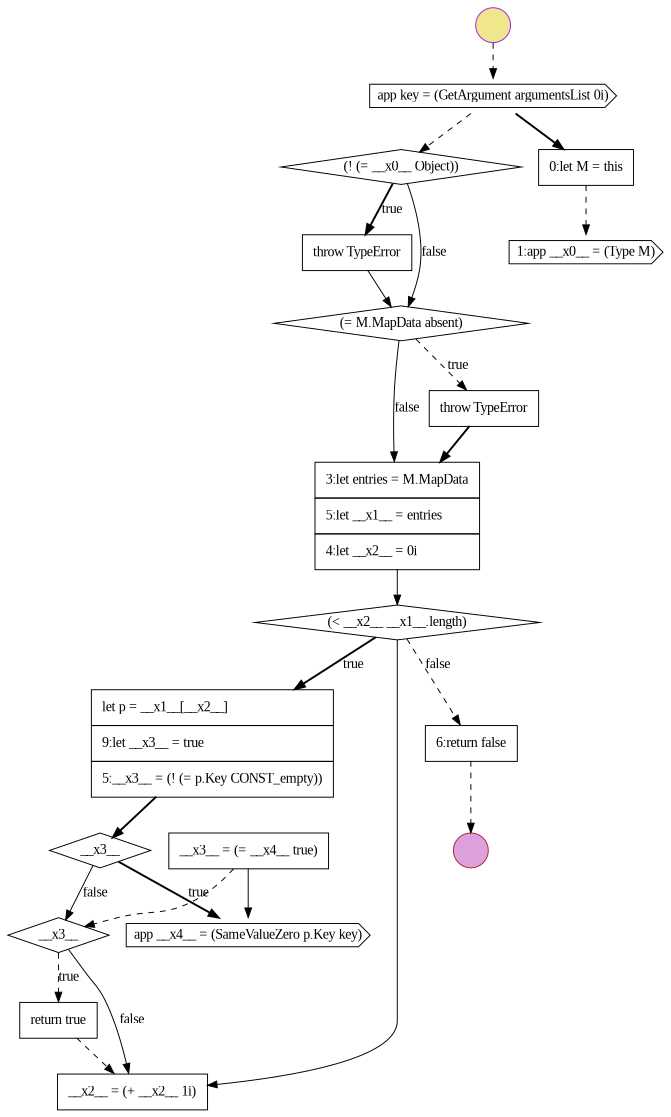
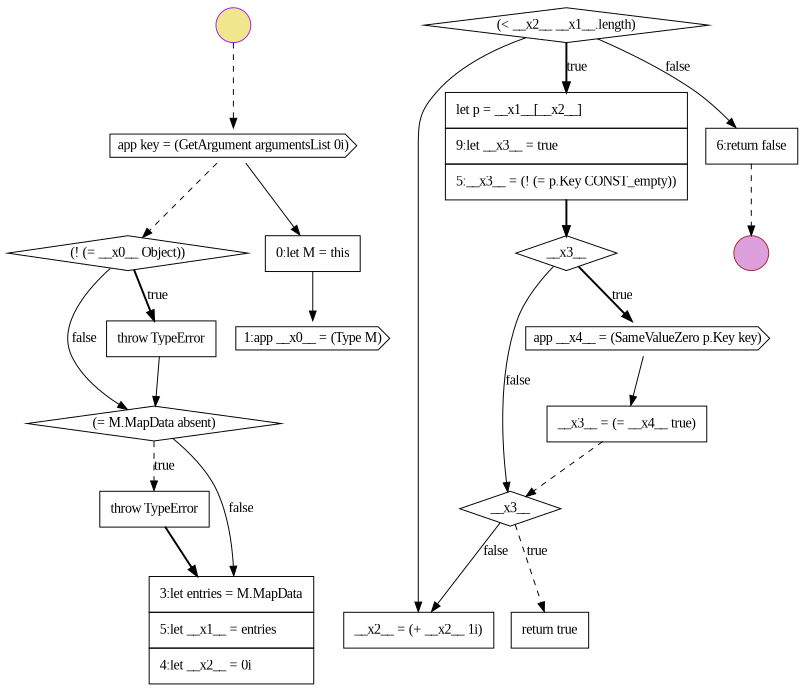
edge "app key = (GetArgument argumentsList 0i)" -> "0:let M = this": style bold -> solid
edge "0:let M = this" -> "1:app __x0__ = (Type M)": style dashed -> solid
edge "3:let entries = M.MapData" -> "(< __x2__ __x1__.length)": removed
edge "(< __x2__ __x1__.length)" -> "6:return false": style dashed -> solid
edge "__x3__ = (= __x4__ true)" -> "app __x4__ = (SameValueZero p.Key key)": reversed
edge "return true" -> "__x2__ = (+ __x2__ 1i)": removed
